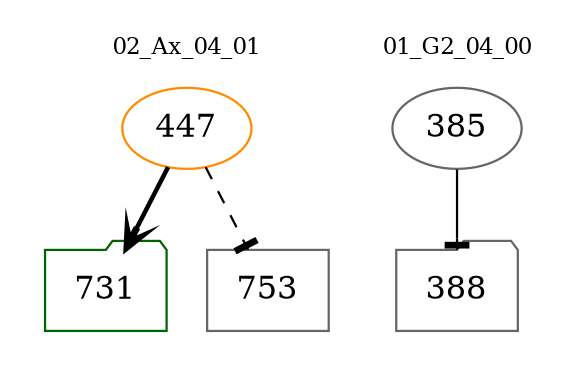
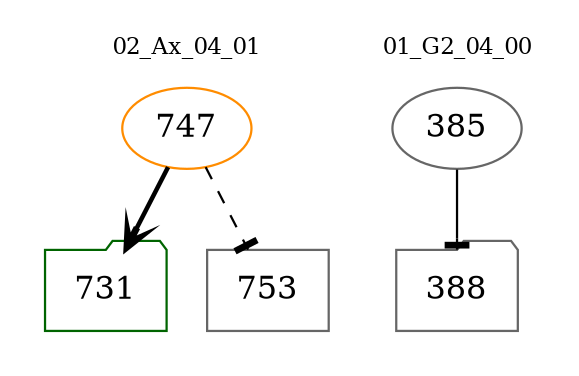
node "447": label "447" -> "747"
